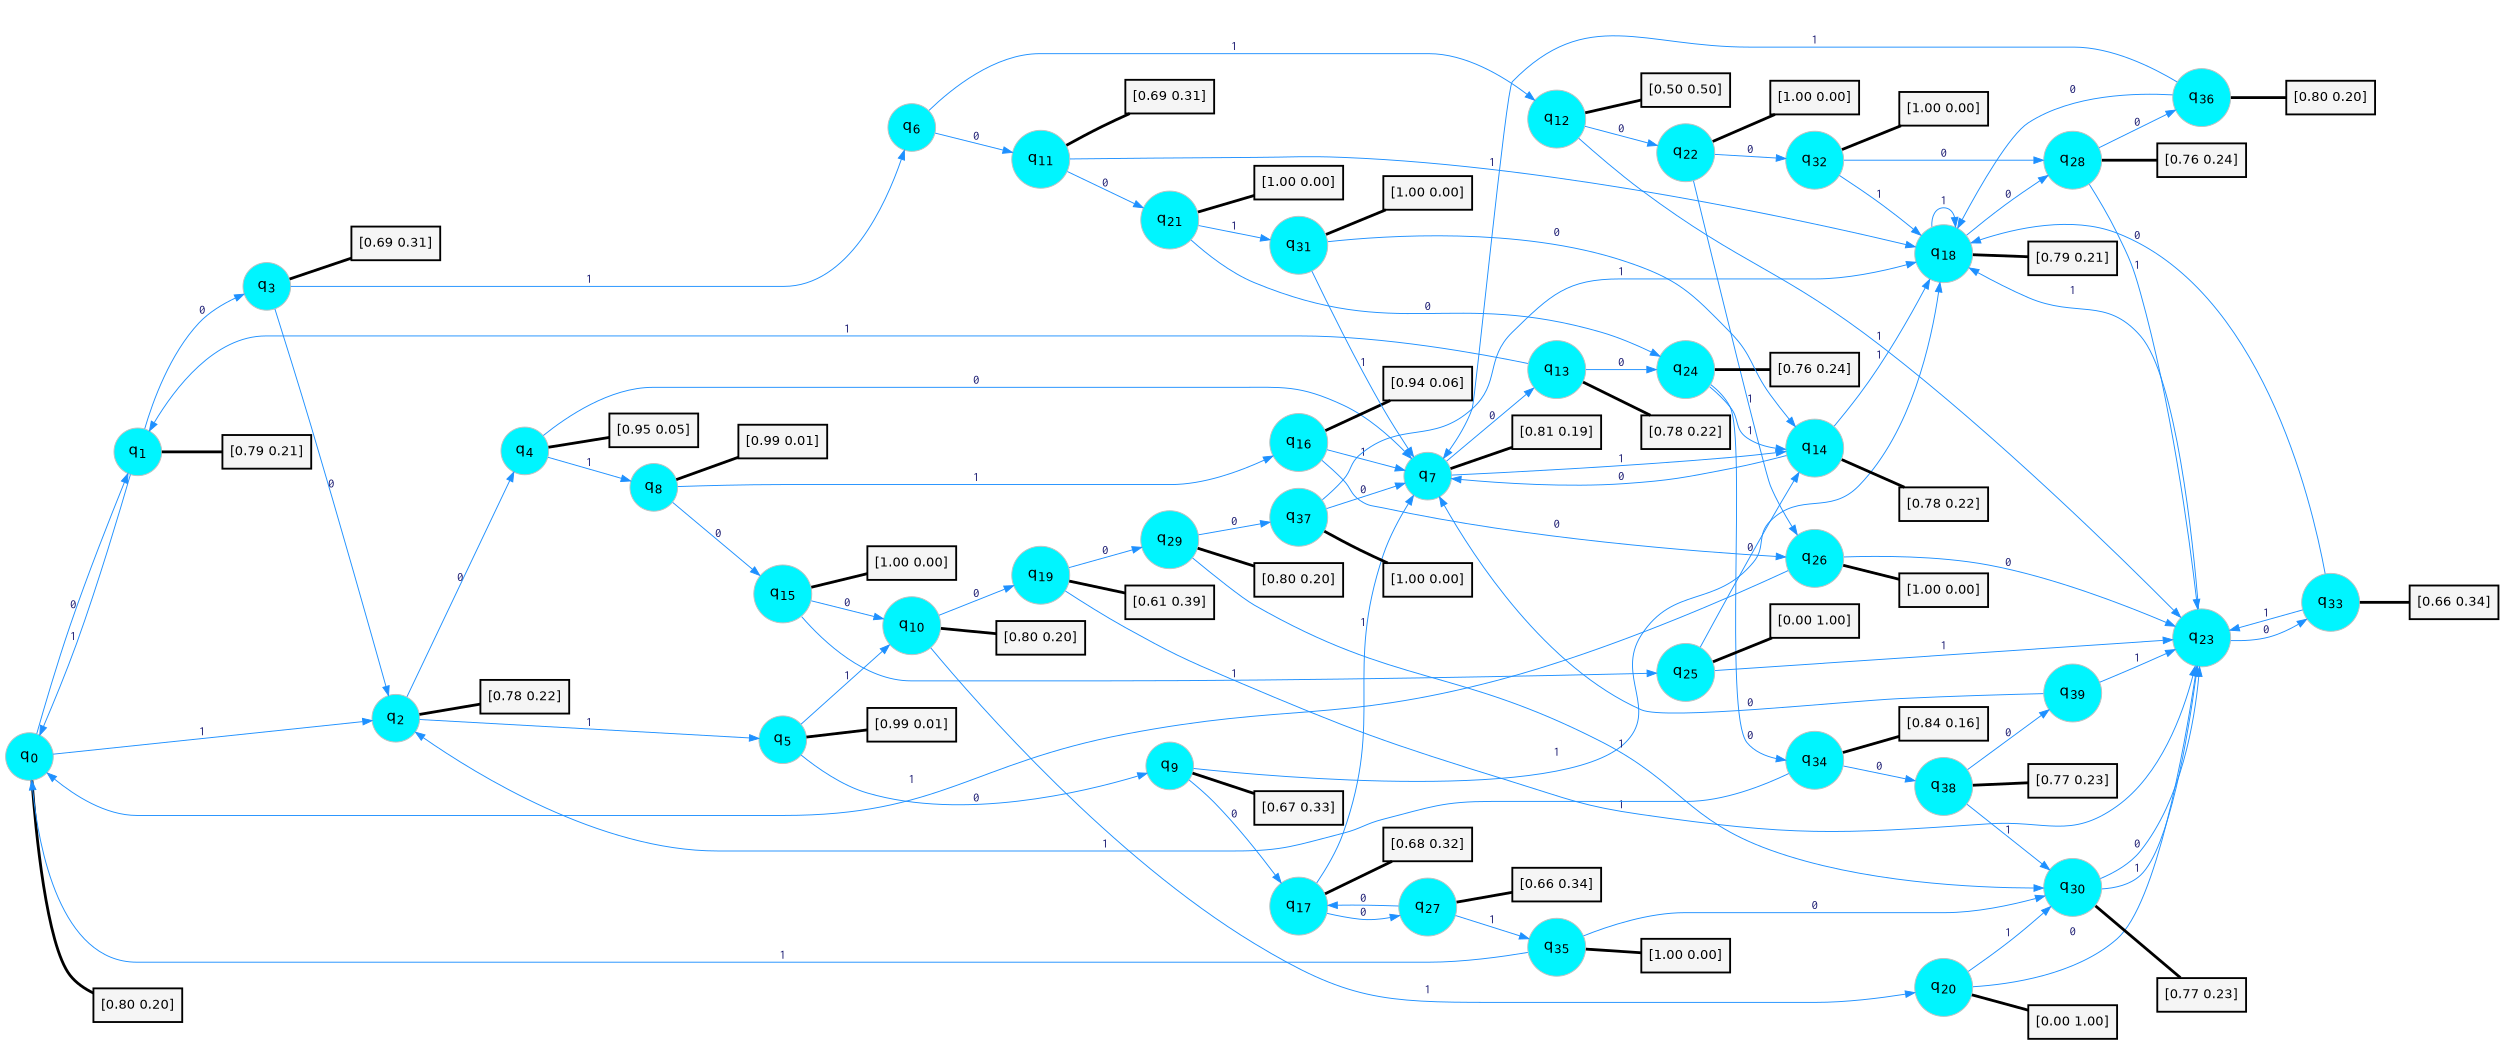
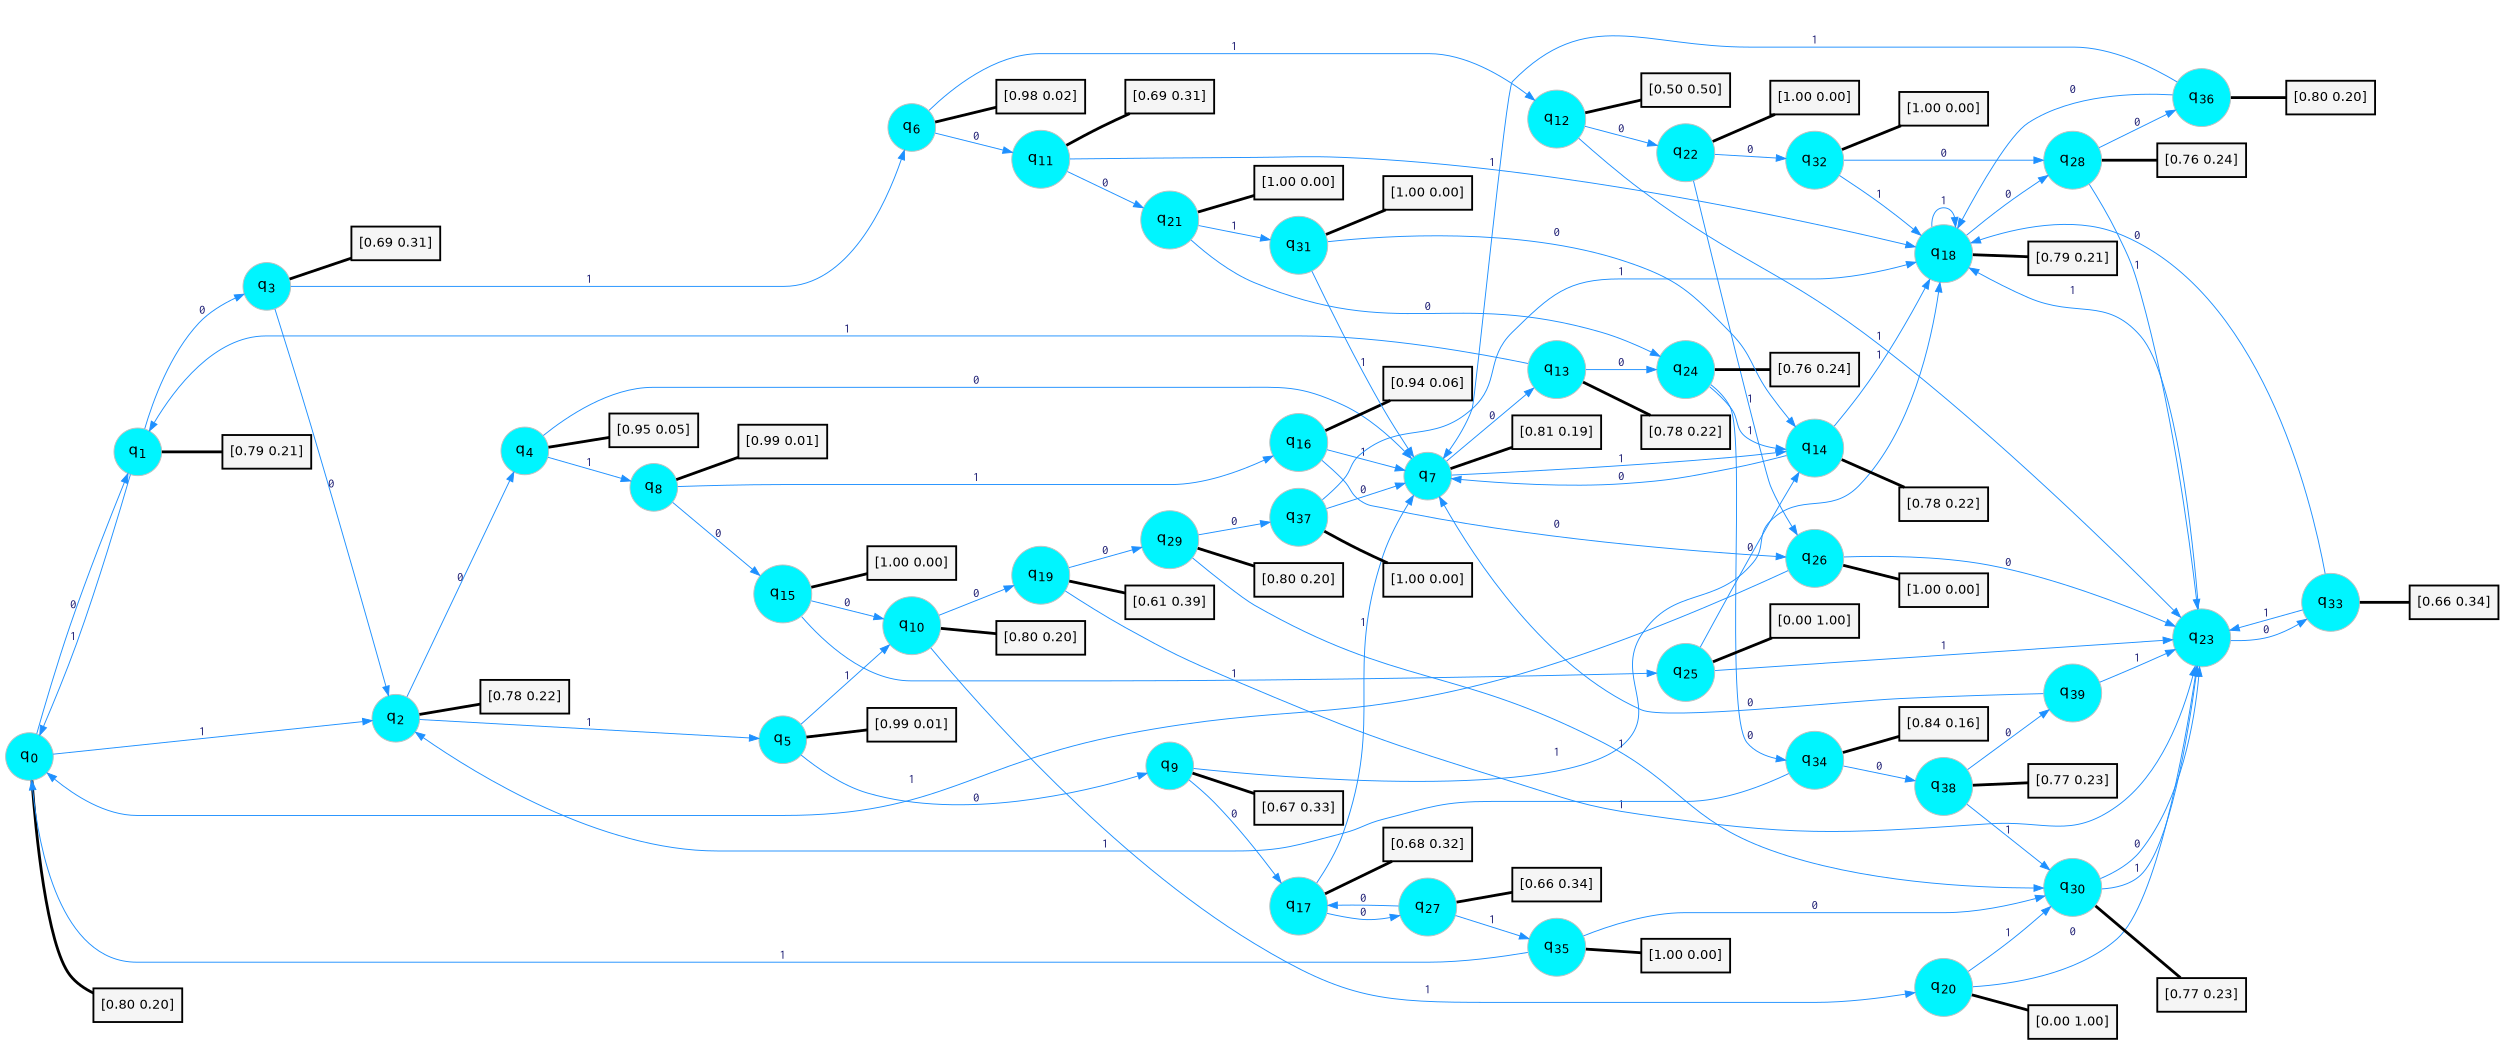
node "[0.98 0.02]": added
